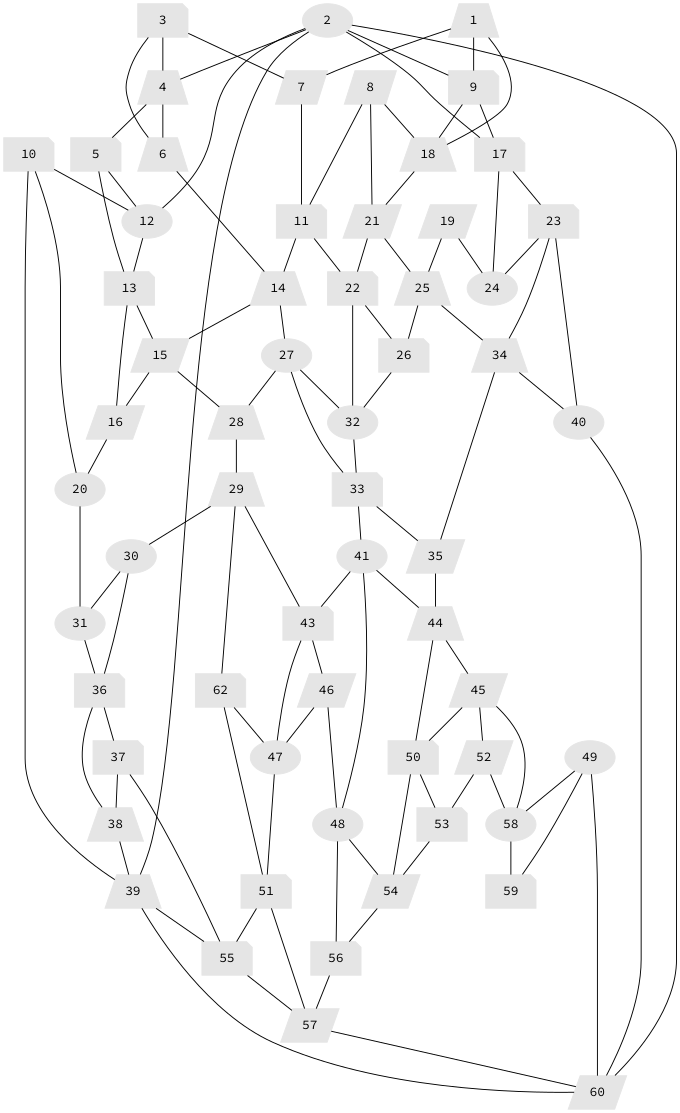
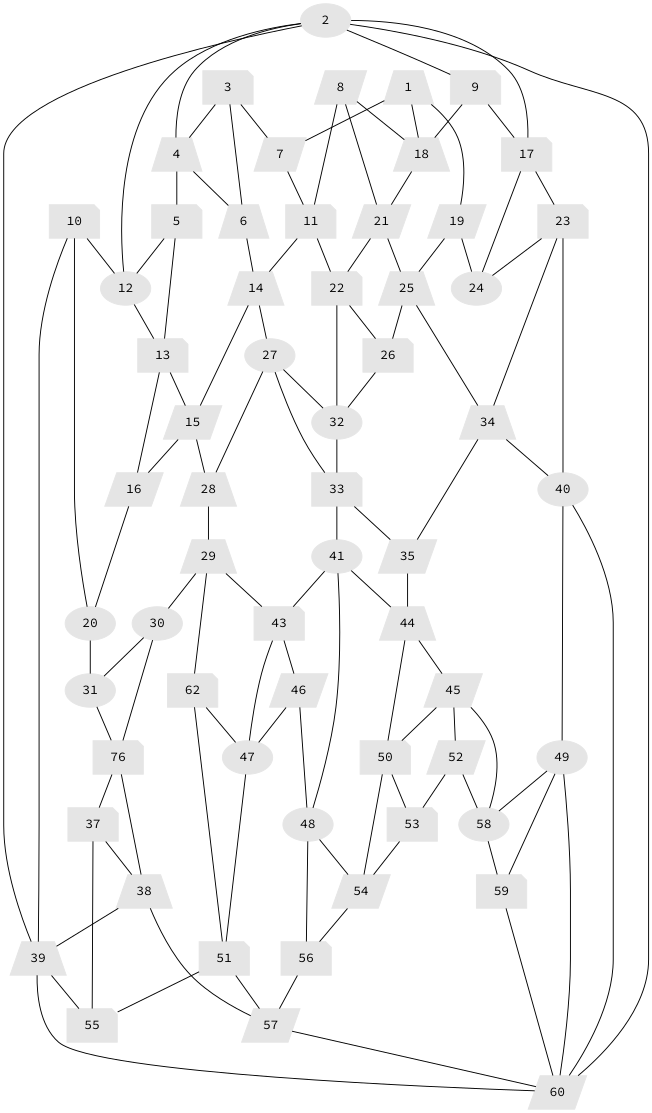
edge "1" -- "9": now "1" -- "19"
edge "40" -- "49": added
node "36": label "36" -> "76"
edge "59" -- "60": added
edge "55" -- "57": now "38" -- "57"
